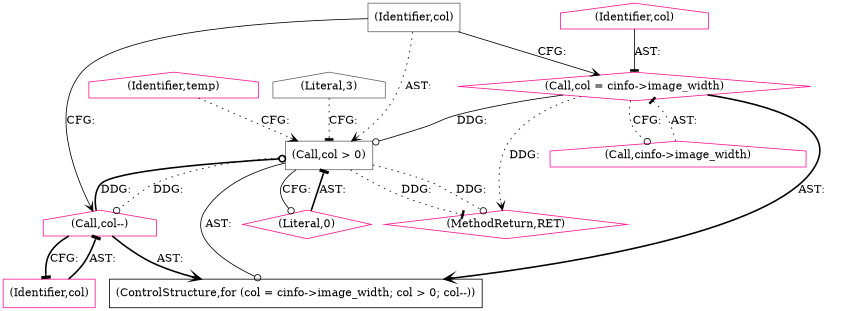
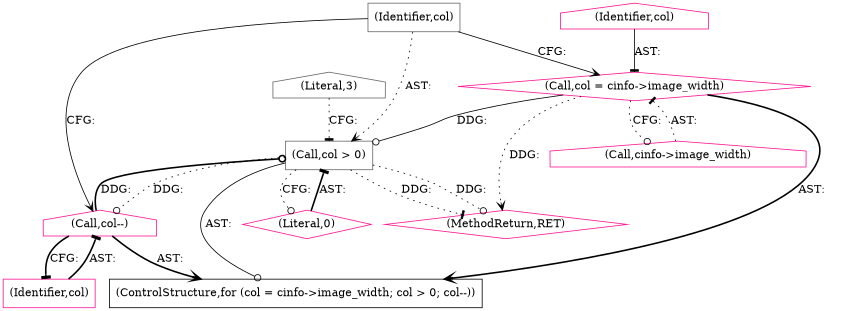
node "(Identifier,temp)": removed
edge "(Call,col > 0)" -> "(Literal,0)": style solid -> dotted
